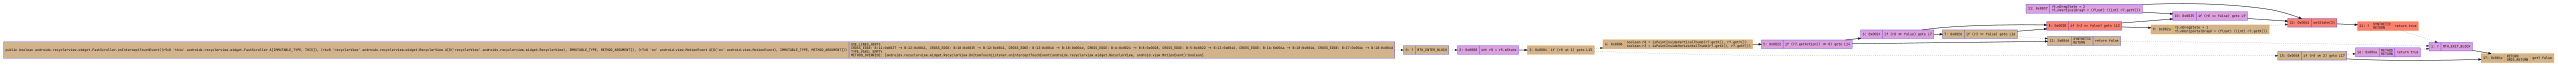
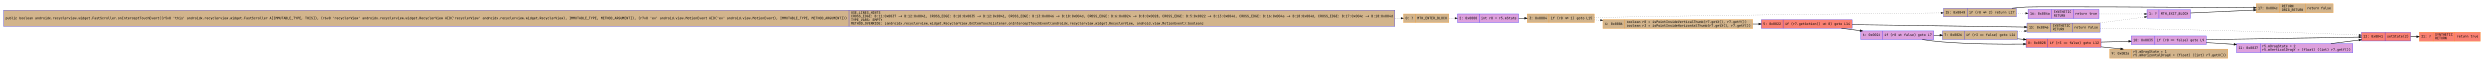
edge "11: 0x0037" -> "10: 0x0035": reversed
edge "9: 0x002a" -> "12: 0x0041": now "13: 0x0046" -> "12: 0x0041"
edge "21: ?" -> "1: ?": removed
node "5: 0x0022": fillcolor plum -> salmon
node "0: ?": color blue -> darkorange
node "16: 0x004a": text "METHOD" -> "SYNTHETIC"
node "15: 0x0048": text "if (r0 != 2) goto L17" -> "if (r0 != 2) return L17"
node "17: 0x004c": text "getY false" -> "return false"
